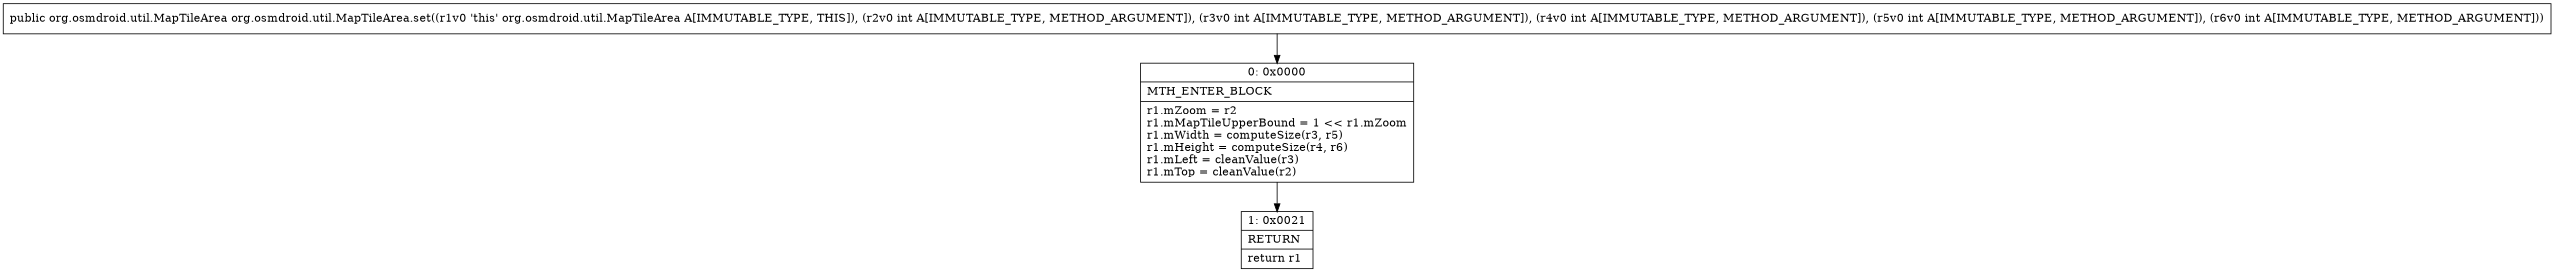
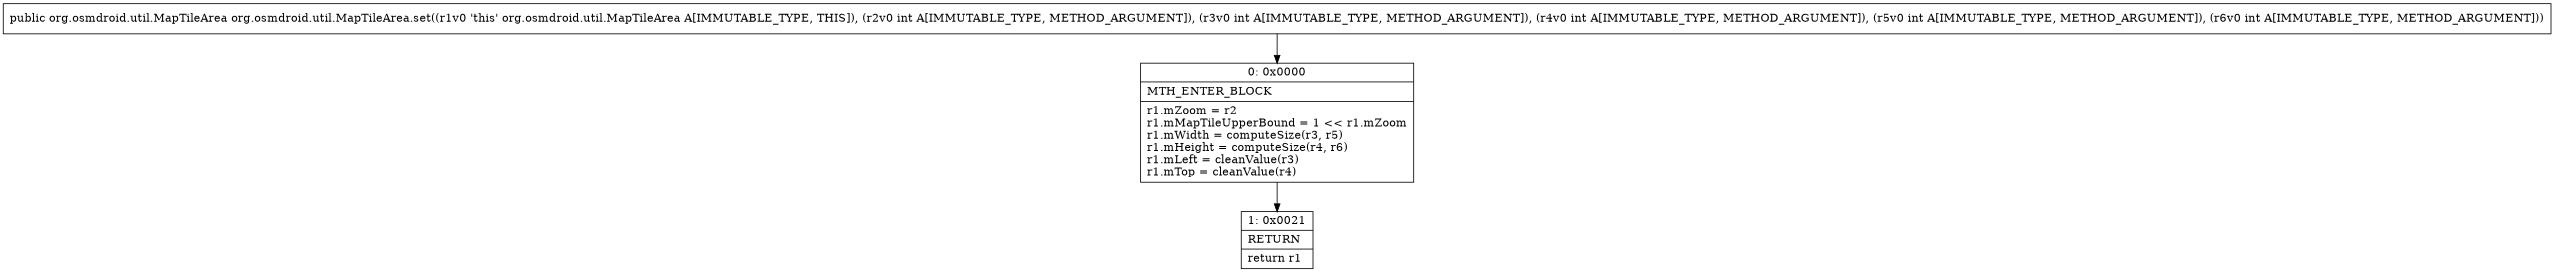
node "0: 0x0000": text "r1.mTop = cleanValue(r2)" -> "r1.mTop = cleanValue(r4)"
